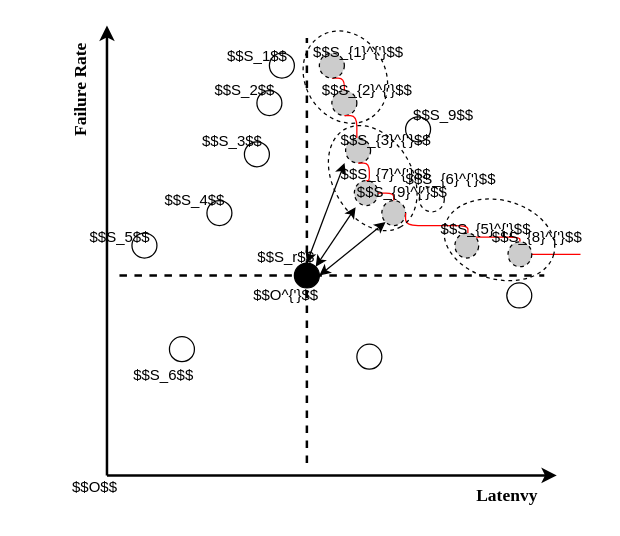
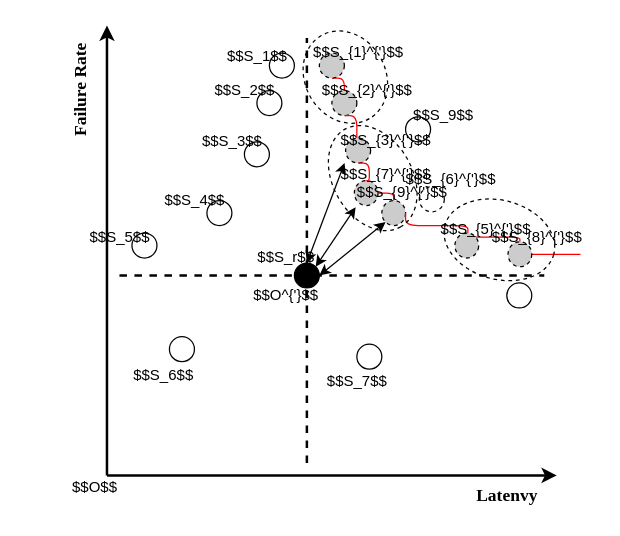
node "$$S_7$$": added
